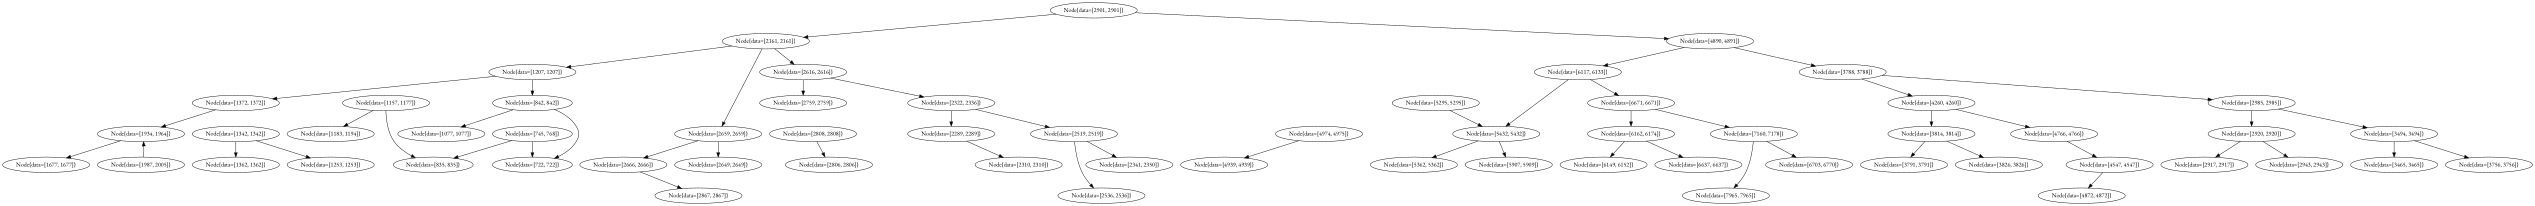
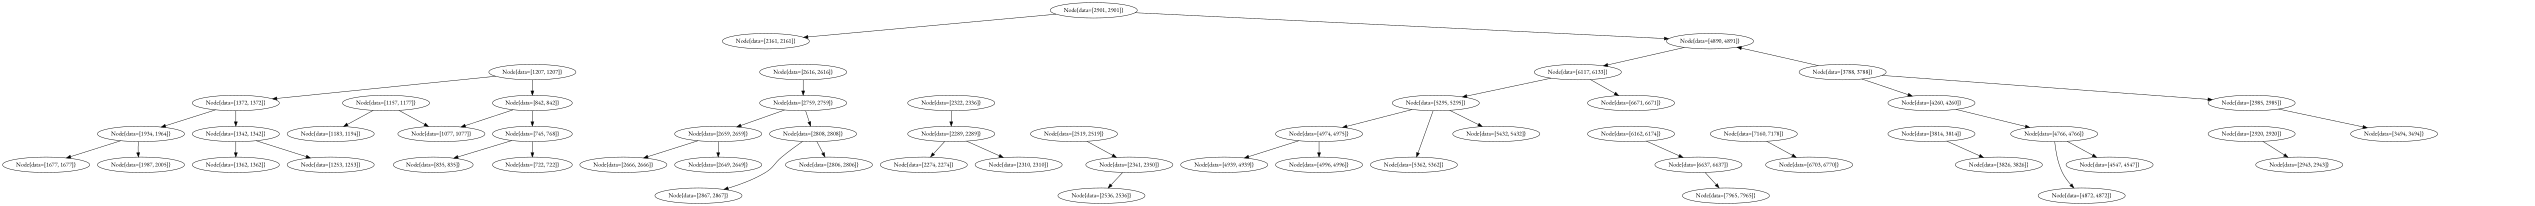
edge "Node{data=[2161, 2161]}" -> "Node{data=[2616, 2616]}": removed
edge "Node{data=[2161, 2161]}" -> "Node{data=[1207, 1207]}": removed
edge "Node{data=[4890, 4891]}" -> "Node{data=[3788, 3788]}": reversed
edge "Node{data=[2161, 2161]}" -> "Node{data=[2659, 2659]}": now "Node{data=[2759, 2759]}" -> "Node{data=[2659, 2659]}"
edge "Node{data=[2616, 2616]}" -> "Node{data=[2322, 2336]}": removed
edge "Node{data=[6117, 6133]}" -> "Node{data=[5432, 5432]}": now "Node{data=[6117, 6133]}" -> "Node{data=[5295, 5295]}"
edge "Node{data=[1372, 1372]}" -> "Node{data=[1342, 1342]}": added
edge "Node{data=[2759, 2759]}" -> "Node{data=[2808, 2808]}": added
edge "Node{data=[6671, 6671]}" -> "Node{data=[6162, 6174]}": removed
edge "Node{data=[4260, 4260]}" -> "Node{data=[3814, 3814]}": removed
edge "Node{data=[2985, 2985]}" -> "Node{data=[2920, 2920]}": removed
edge "Node{data=[2322, 2336]}" -> "Node{data=[2519, 2519]}": removed
edge "Node{data=[5295, 5295]}" -> "Node{data=[4974, 4975]}": added
edge "Node{data=[6671, 6671]}" -> "Node{data=[7160, 7178]}": removed
edge "Node{data=[842, 842]}" -> "Node{data=[722, 722]}": now "Node{data=[842, 842]}" -> "Node{data=[745, 768]}"
edge "Node{data=[1157, 1177]}" -> "Node{data=[835, 835]}": now "Node{data=[1157, 1177]}" -> "Node{data=[1077, 1077]}"
edge "Node{data=[5432, 5432]}" -> "Node{data=[5362, 5362]}": now "Node{data=[5295, 5295]}" -> "Node{data=[5362, 5362]}"
edge "Node{data=[1987, 2005]}" -> "Node{data=[1934, 1964]}": reversed
node "Node{data=[2274, 2274]}": added
edge "Node{data=[2519, 2519]}" -> "Node{data=[2536, 2536]}": now "Node{data=[2341, 2350]}" -> "Node{data=[2536, 2536]}"
node "Node{data=[4996, 4996]}": added
node "Node{data=[5907, 5909]}": removed
node "Node{data=[6149, 6152]}": removed
edge "Node{data=[7160, 7178]}" -> "Node{data=[7965, 7965]}": now "Node{data=[6637, 6637]}" -> "Node{data=[7965, 7965]}"
node "Node{data=[3791, 3791]}": removed
node "Node{data=[2917, 2917]}": removed
node "Node{data=[3465, 3465]}": removed
node "Node{data=[3756, 3756]}": removed
edge "Node{data=[2666, 2666]}" -> "Node{data=[2867, 2867]}": now "Node{data=[2808, 2808]}" -> "Node{data=[2867, 2867]}"
edge "Node{data=[4547, 4547]}" -> "Node{data=[4872, 4872]}": now "Node{data=[4766, 4766]}" -> "Node{data=[4872, 4872]}"
